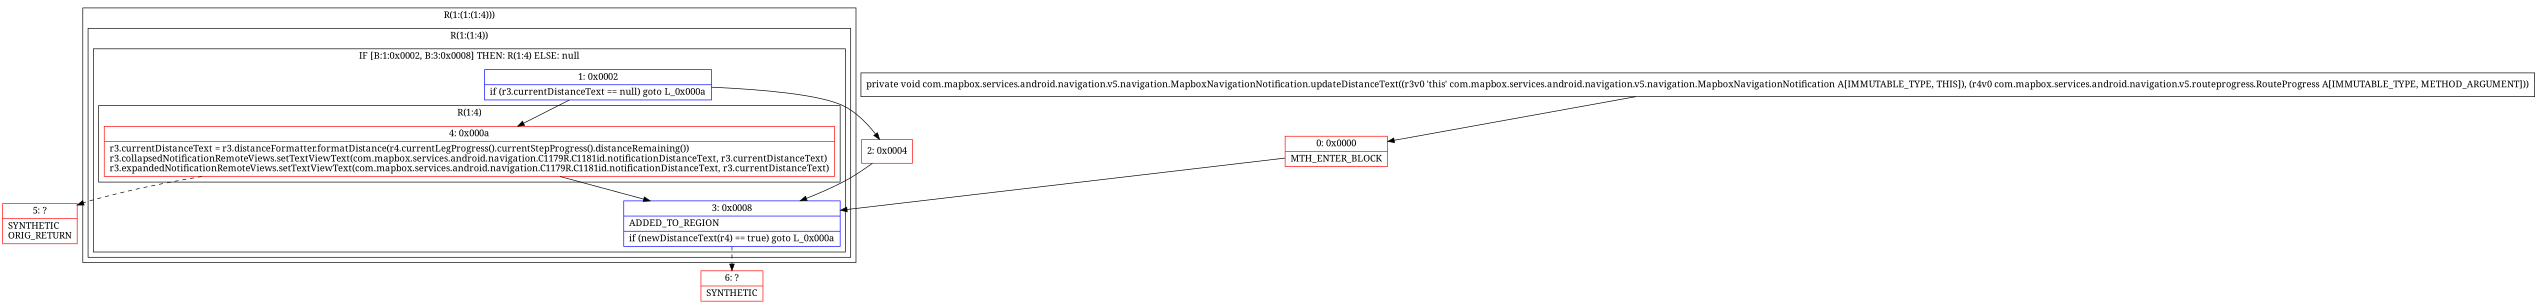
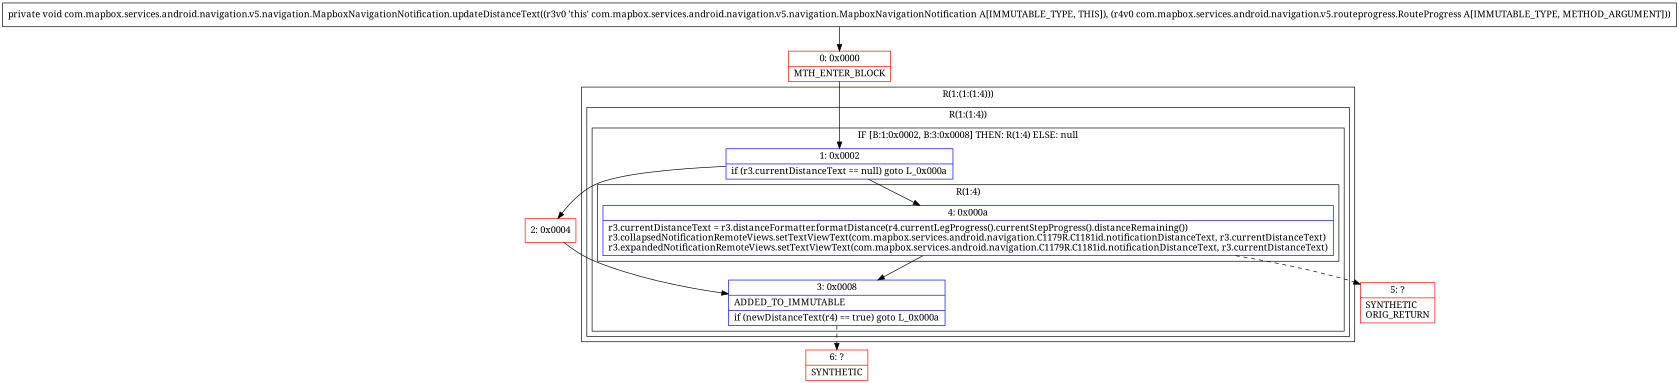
node "4: 0x000a": color red -> blue
edge "0: 0x0000" -> "3: 0x0008": now "0: 0x0000" -> "1: 0x0002"
node "3: 0x0008": text "ADDED_TO_REGION" -> "ADDED_TO_IMMUTABLE"
